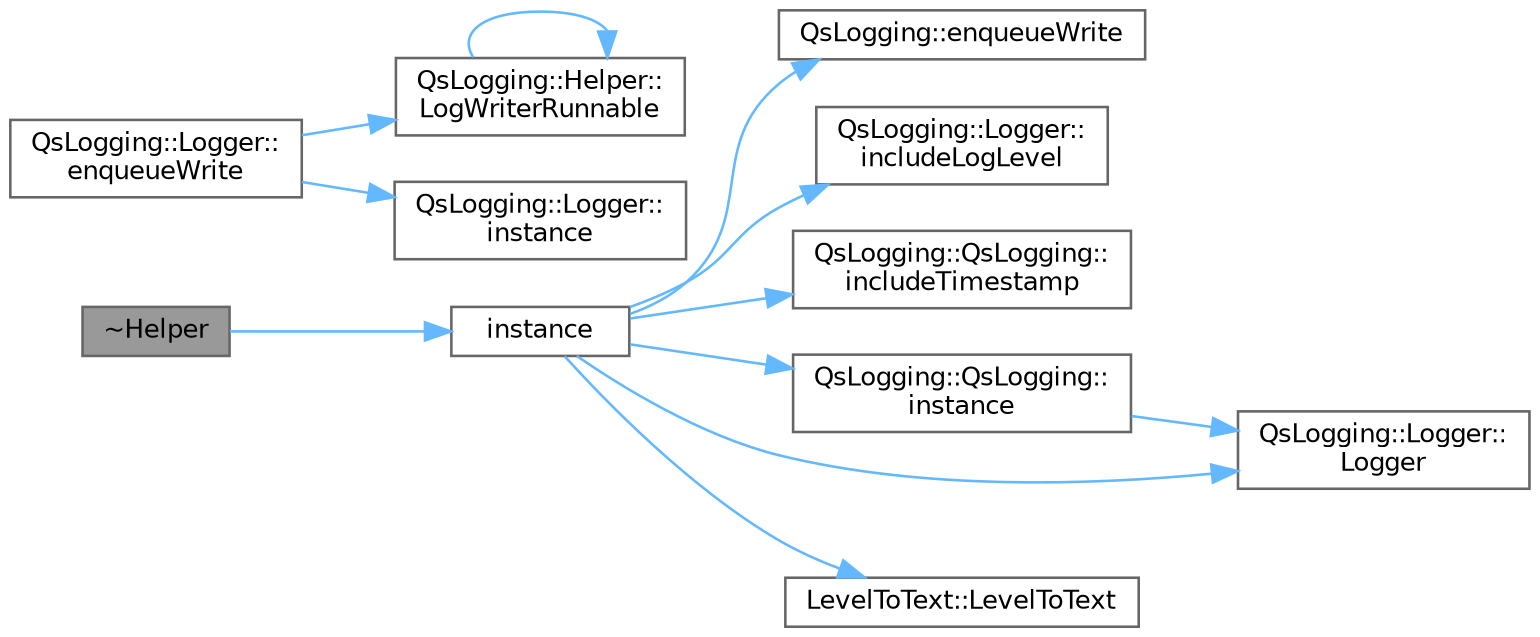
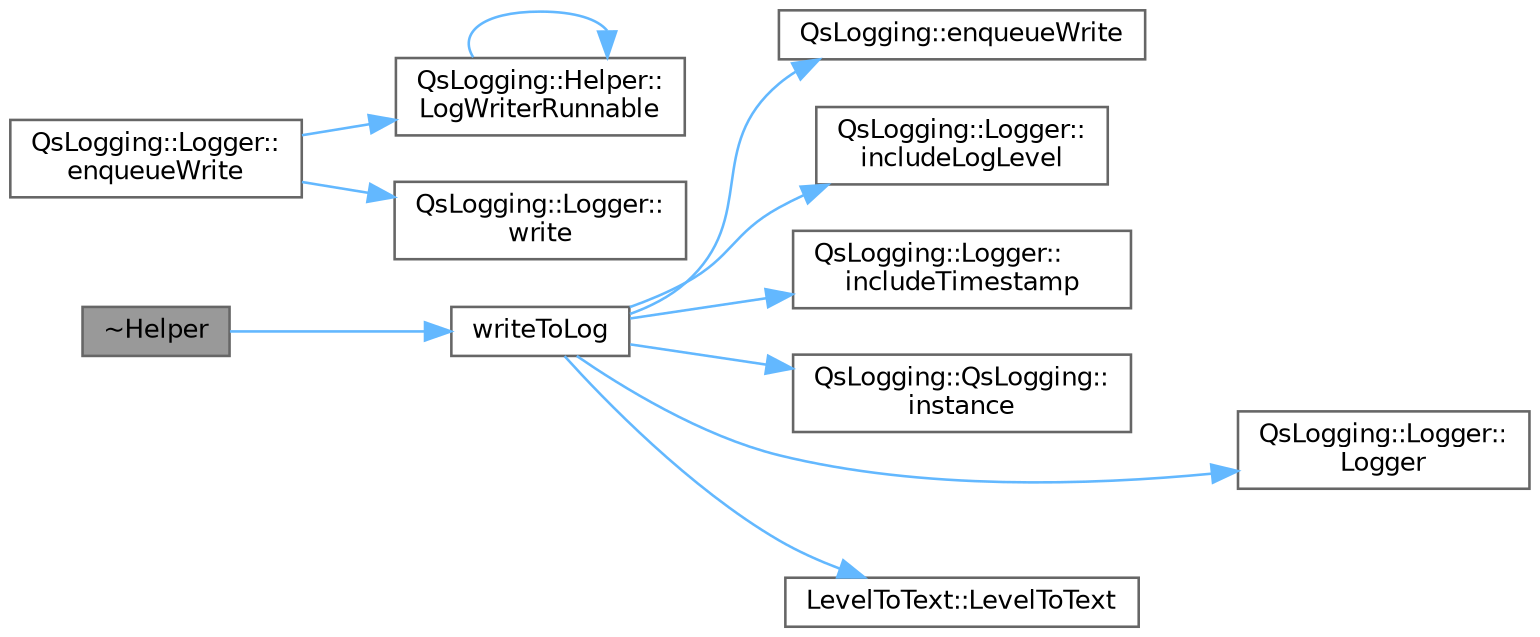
node "QsLogging::Logger:: instance": label "QsLogging::Logger:: instance" -> "QsLogging::Logger:: write"
node "QsLogging::QsLogging:: includeTimestamp": label "QsLogging::QsLogging:: includeTimestamp" -> "QsLogging::Logger:: includeTimestamp"
node "instance": label "instance" -> "writeToLog"
edge "QsLogging::QsLogging:: instance" -> "QsLogging::Logger:: Logger": removed
